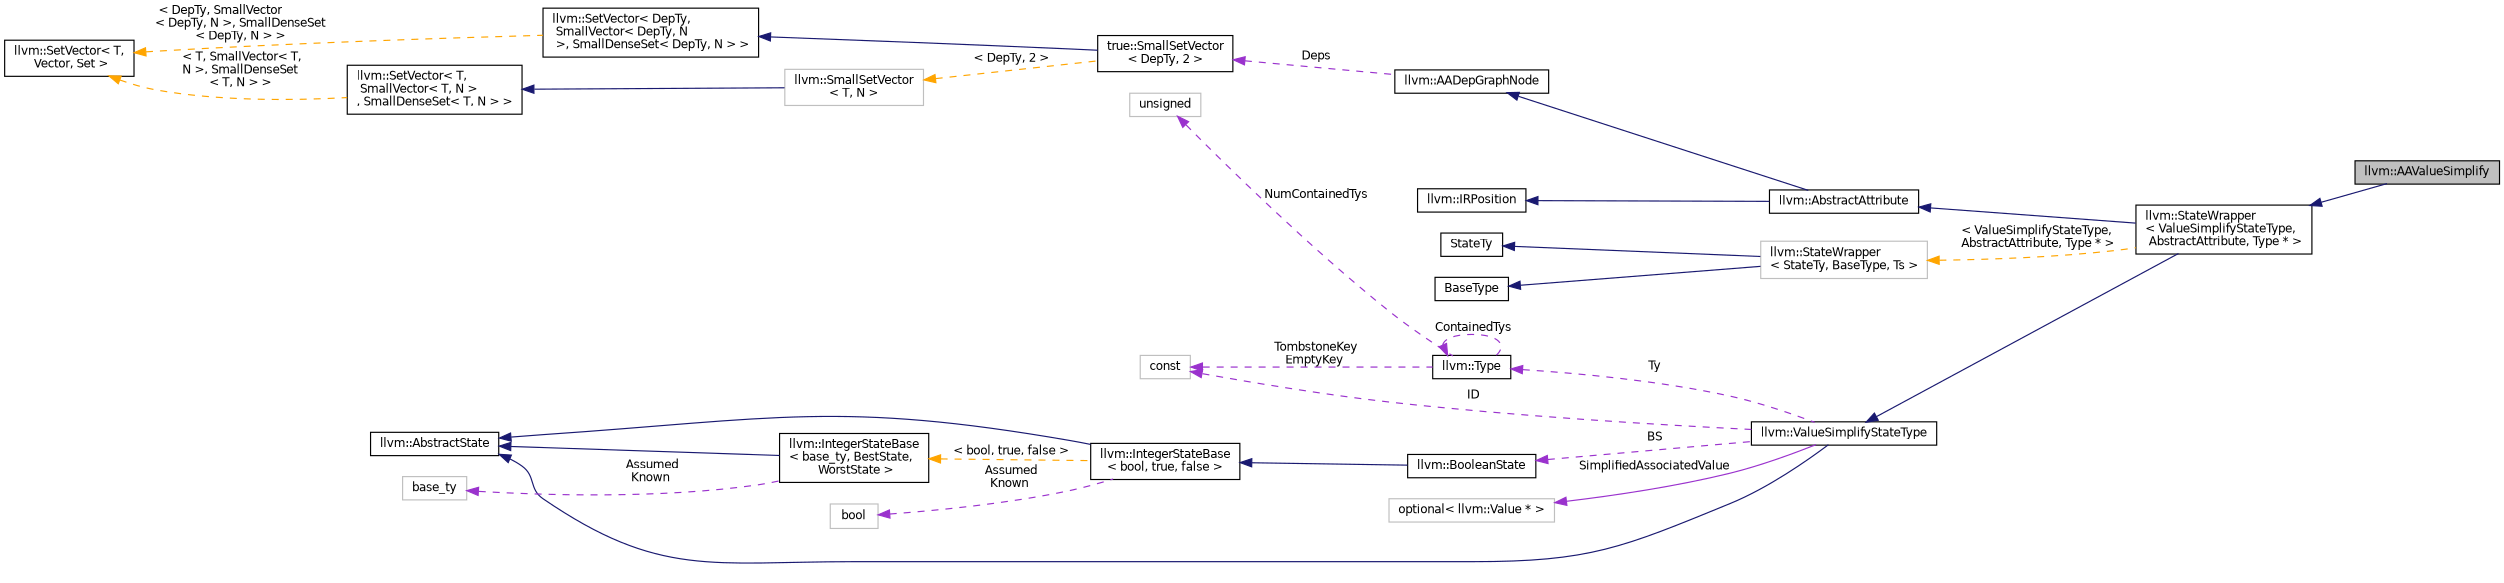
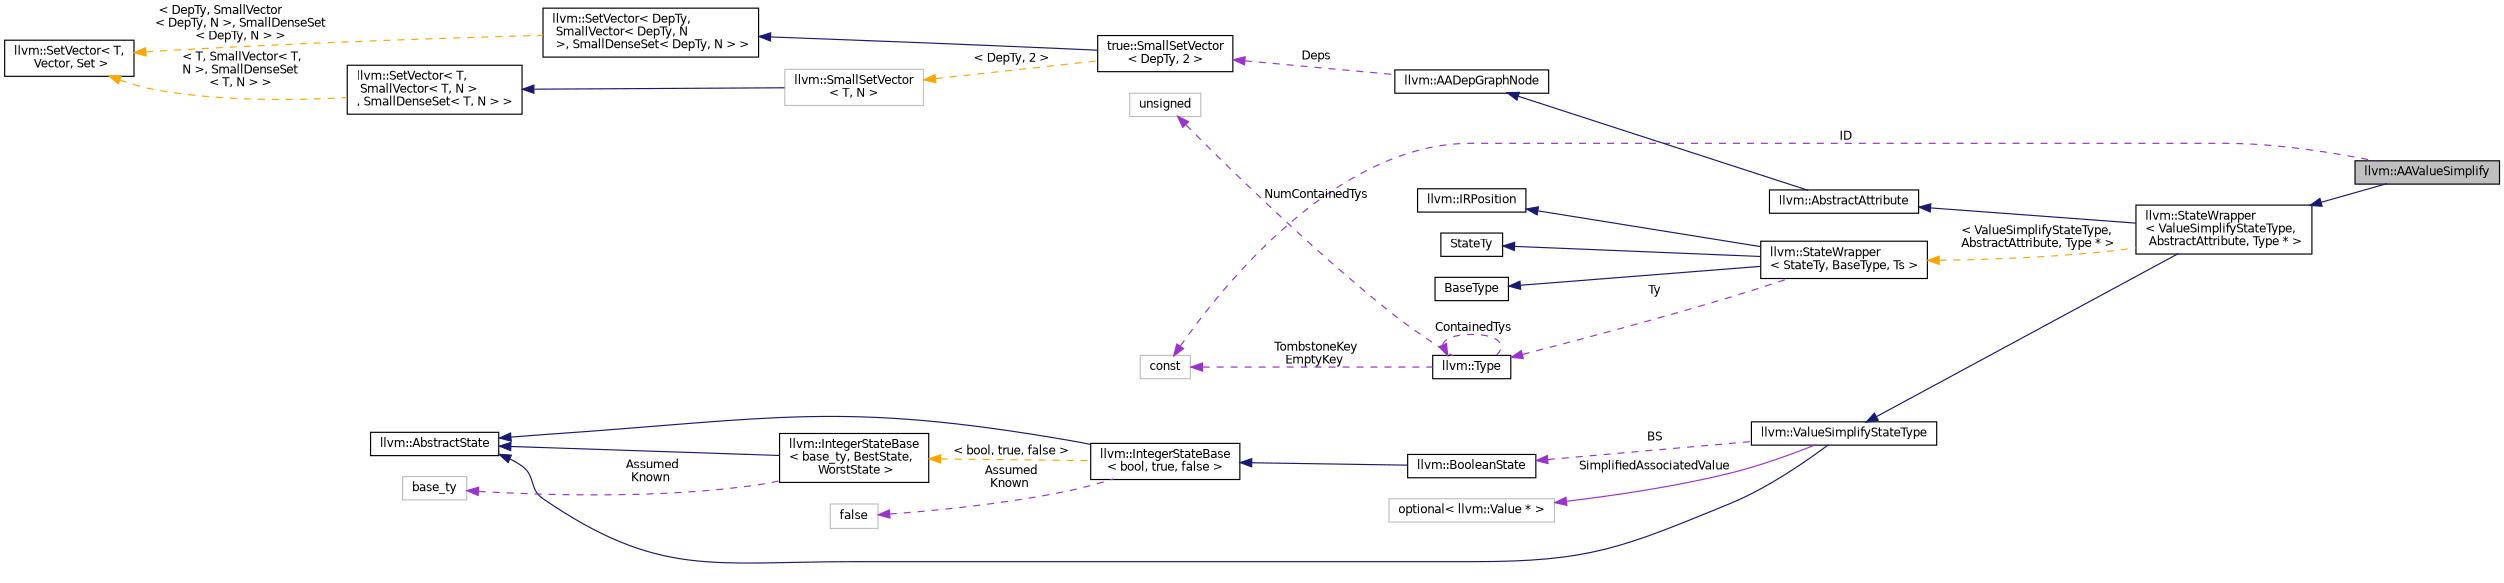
edge "llvm::AbstractAttribute" -> "llvm::IRPosition": now "llvm::StateWrapper < StateTy, BaseType, Ts >" -> "llvm::IRPosition"
node "llvm::StateWrapper < StateTy, BaseType, Ts >": color grey75 -> black
edge "llvm::ValueSimplifyStateType" -> "llvm::Type": now "llvm::StateWrapper < StateTy, BaseType, Ts >" -> "llvm::Type"
edge "llvm::ValueSimplifyStateType" -> "const": now "llvm::AAValueSimplify" -> "const"
node "bool": label "bool" -> "false"
